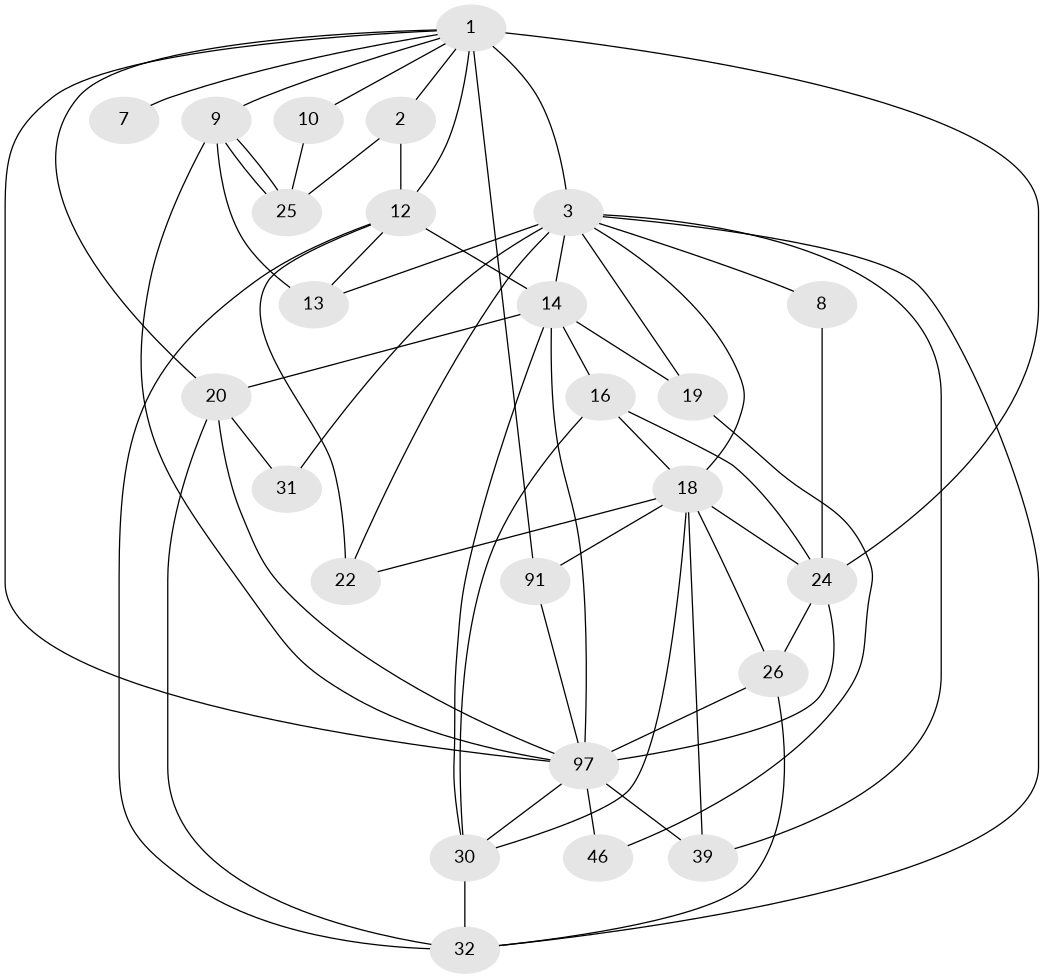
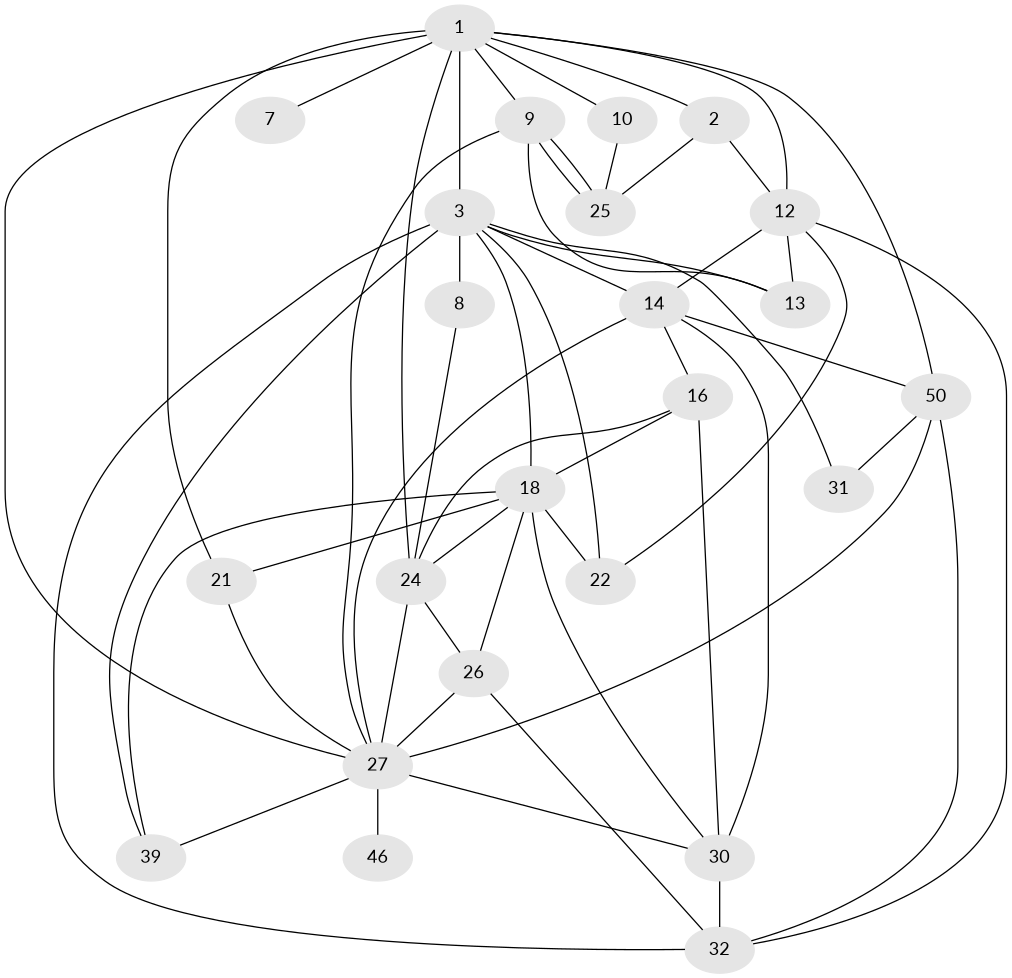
node "20": label "20" -> "50"
node "19": removed
node "91": label "91" -> "21"
node "97": label "97" -> "27"
